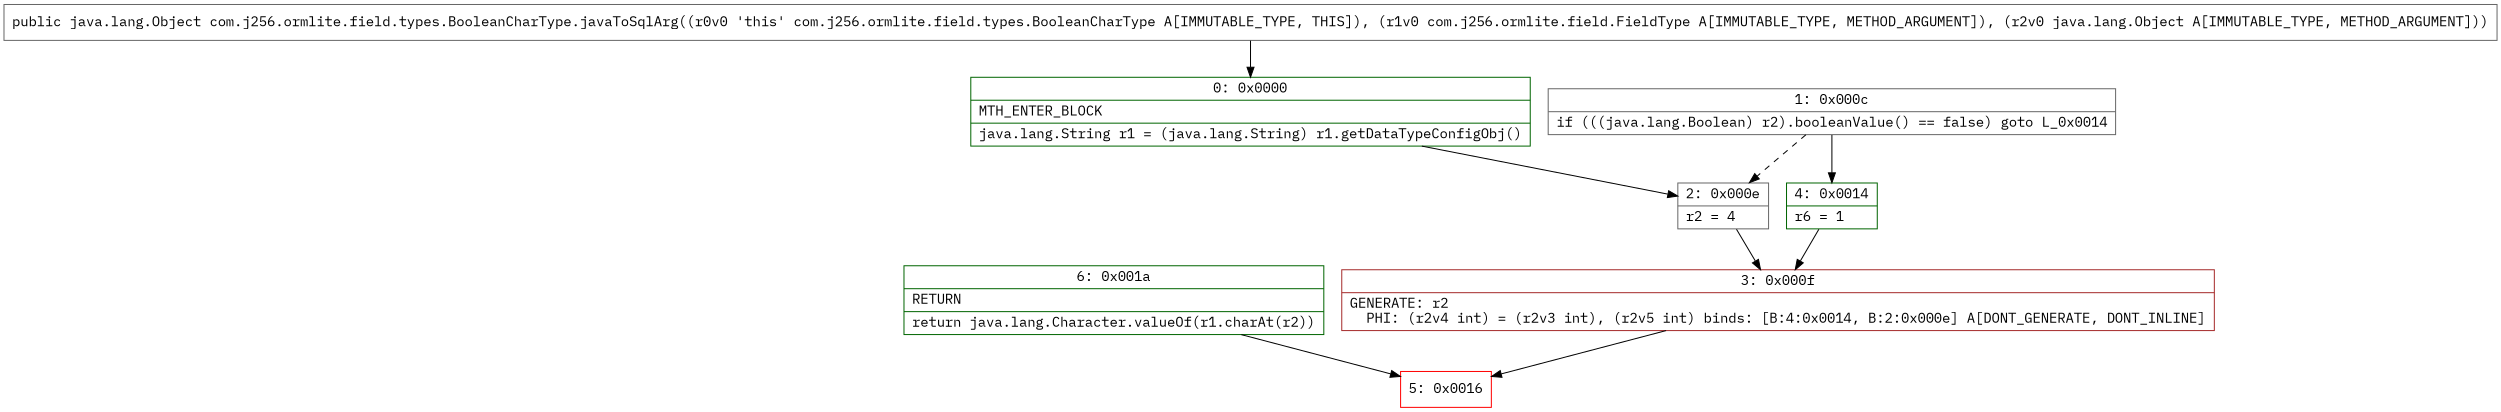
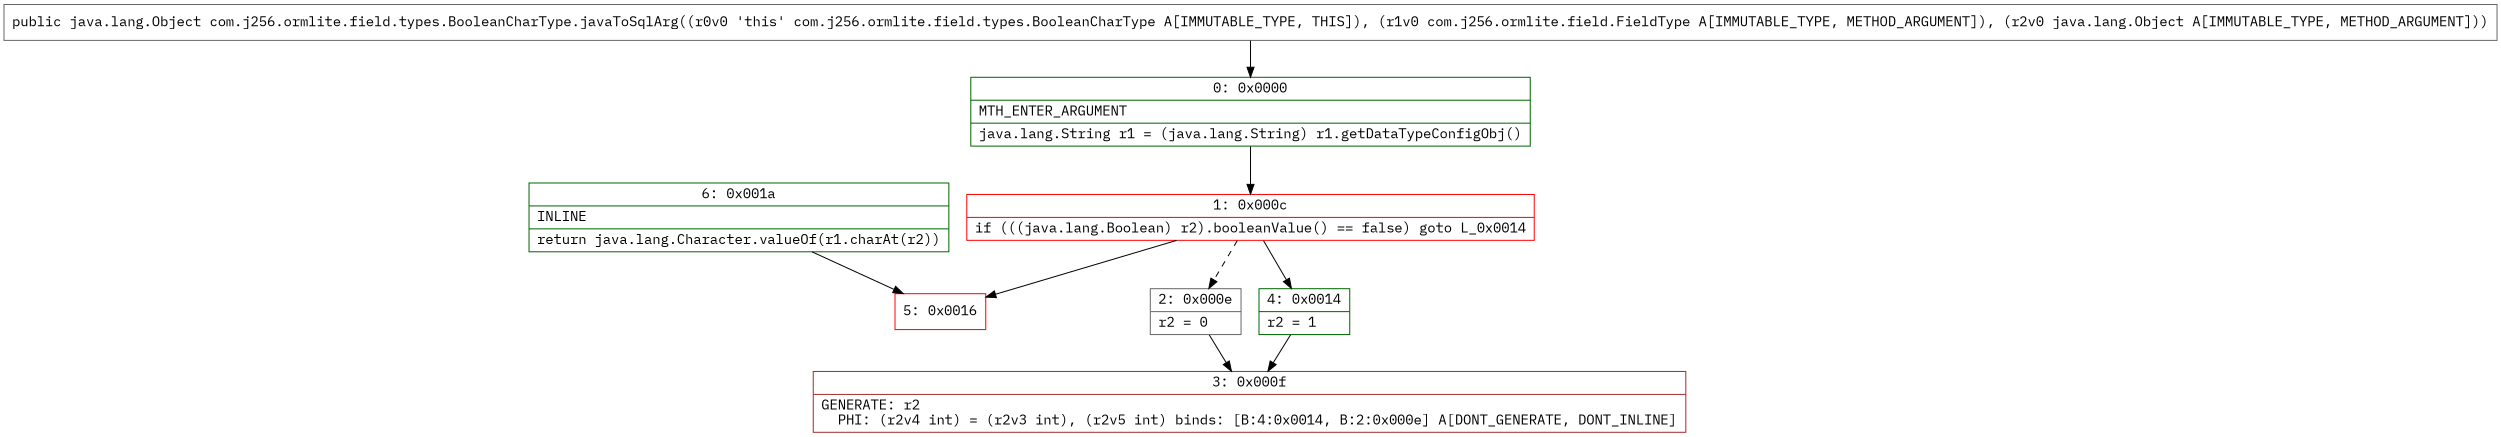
node "0: 0x0000": text "MTH_ENTER_BLOCK" -> "MTH_ENTER_ARGUMENT"
node "1: 0x000c": color gray40 -> red
edge "0: 0x0000" -> "2: 0x000e": now "0: 0x0000" -> "1: 0x000c"
node "2: 0x000e": text "r2 = 4" -> "r2 = 0"
node "4: 0x0014": text "r6 = 1" -> "r2 = 1"
node "6: 0x001a": text "RETURN" -> "INLINE"
edge "3: 0x000f" -> "5: 0x0016": now "1: 0x000c" -> "5: 0x0016"
